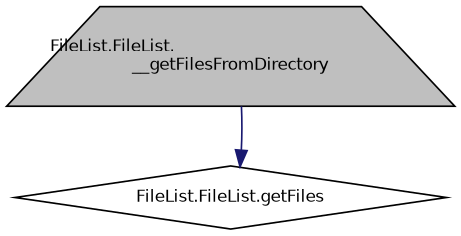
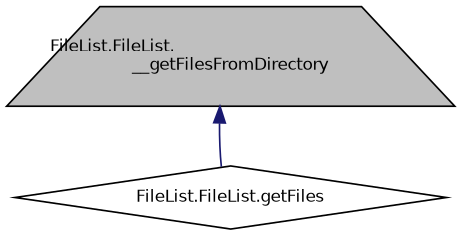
edge "FileList.FileList. __getFilesFromDirectory" -> "FileList.FileList.getFiles": reversed
